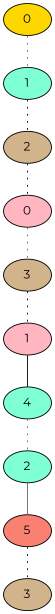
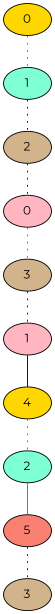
node "4": fillcolor aquamarine -> gold
